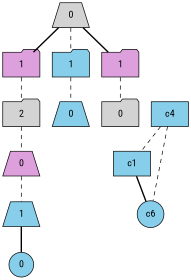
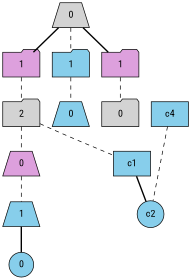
edge "c4" -- "c1": now "2" -- "c1"
node "c6": label "c6" -> "c2"
